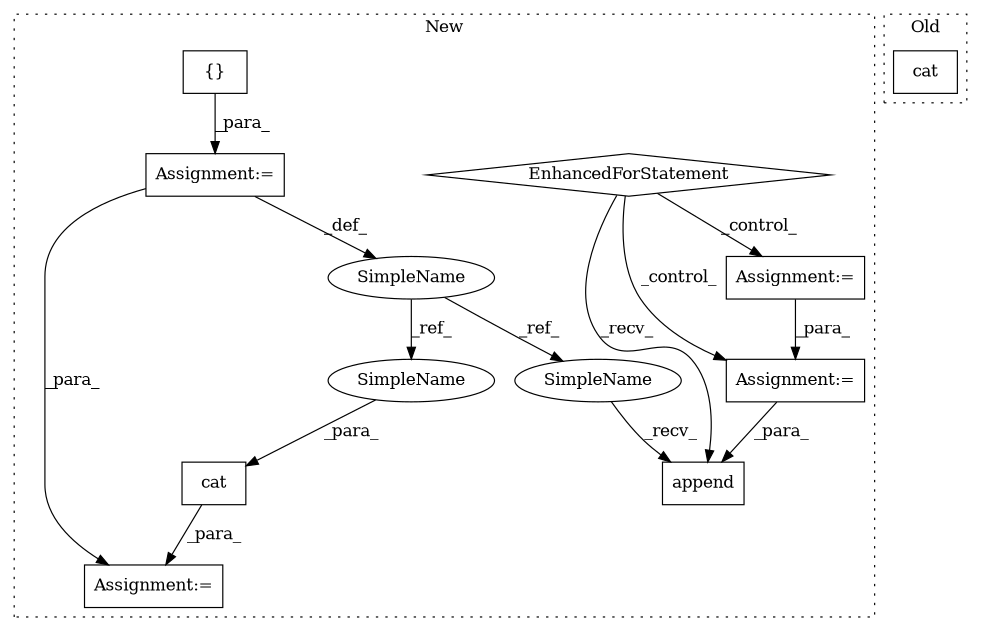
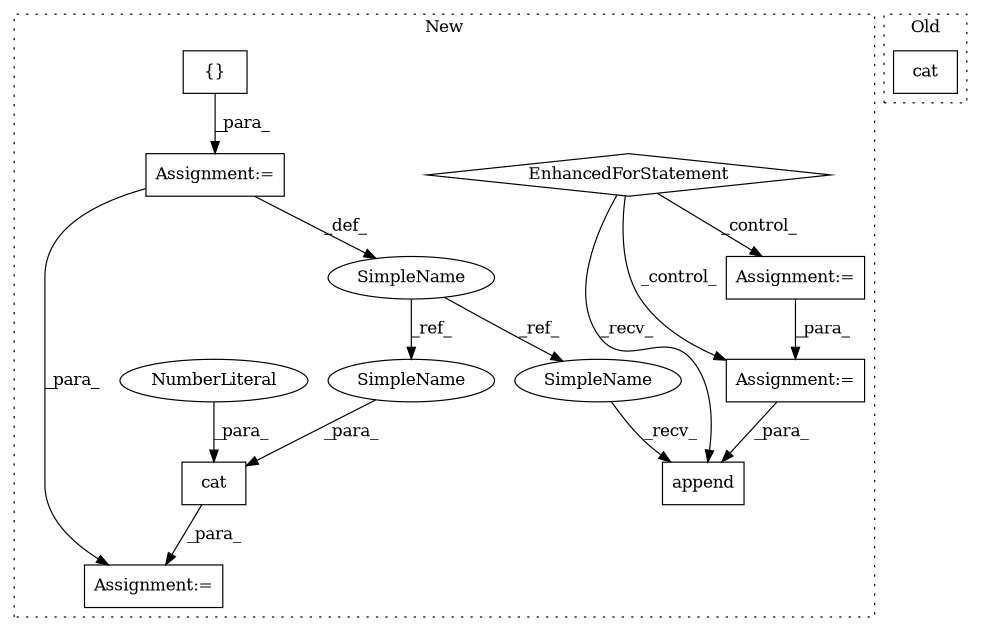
node "NumberLiteral": added
